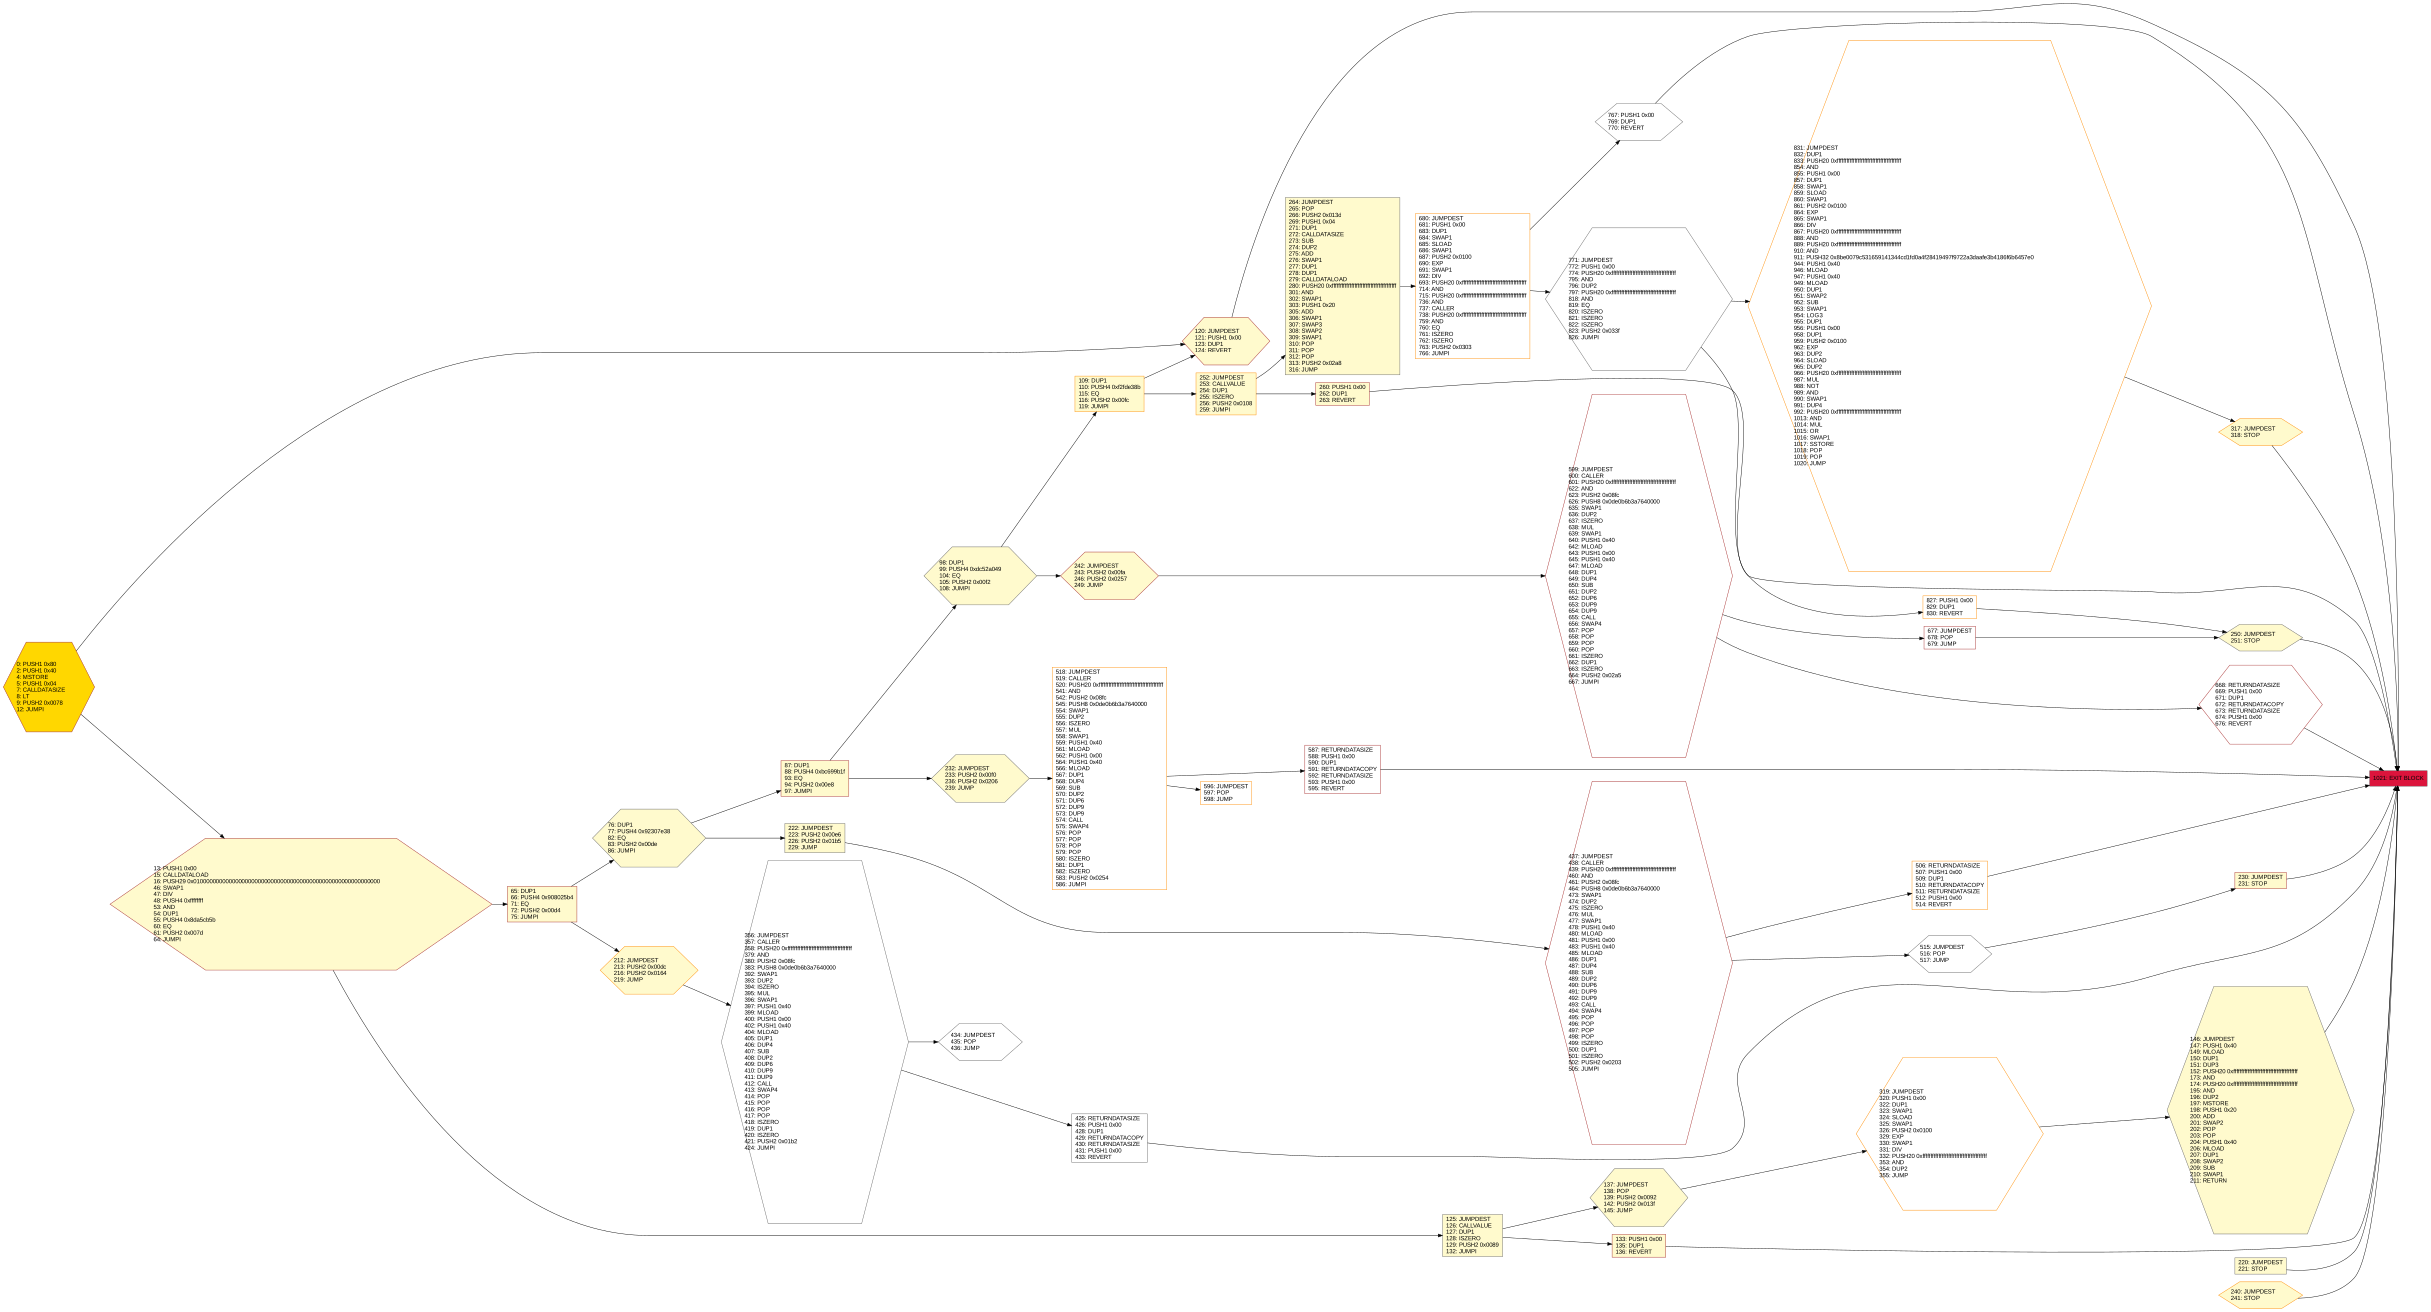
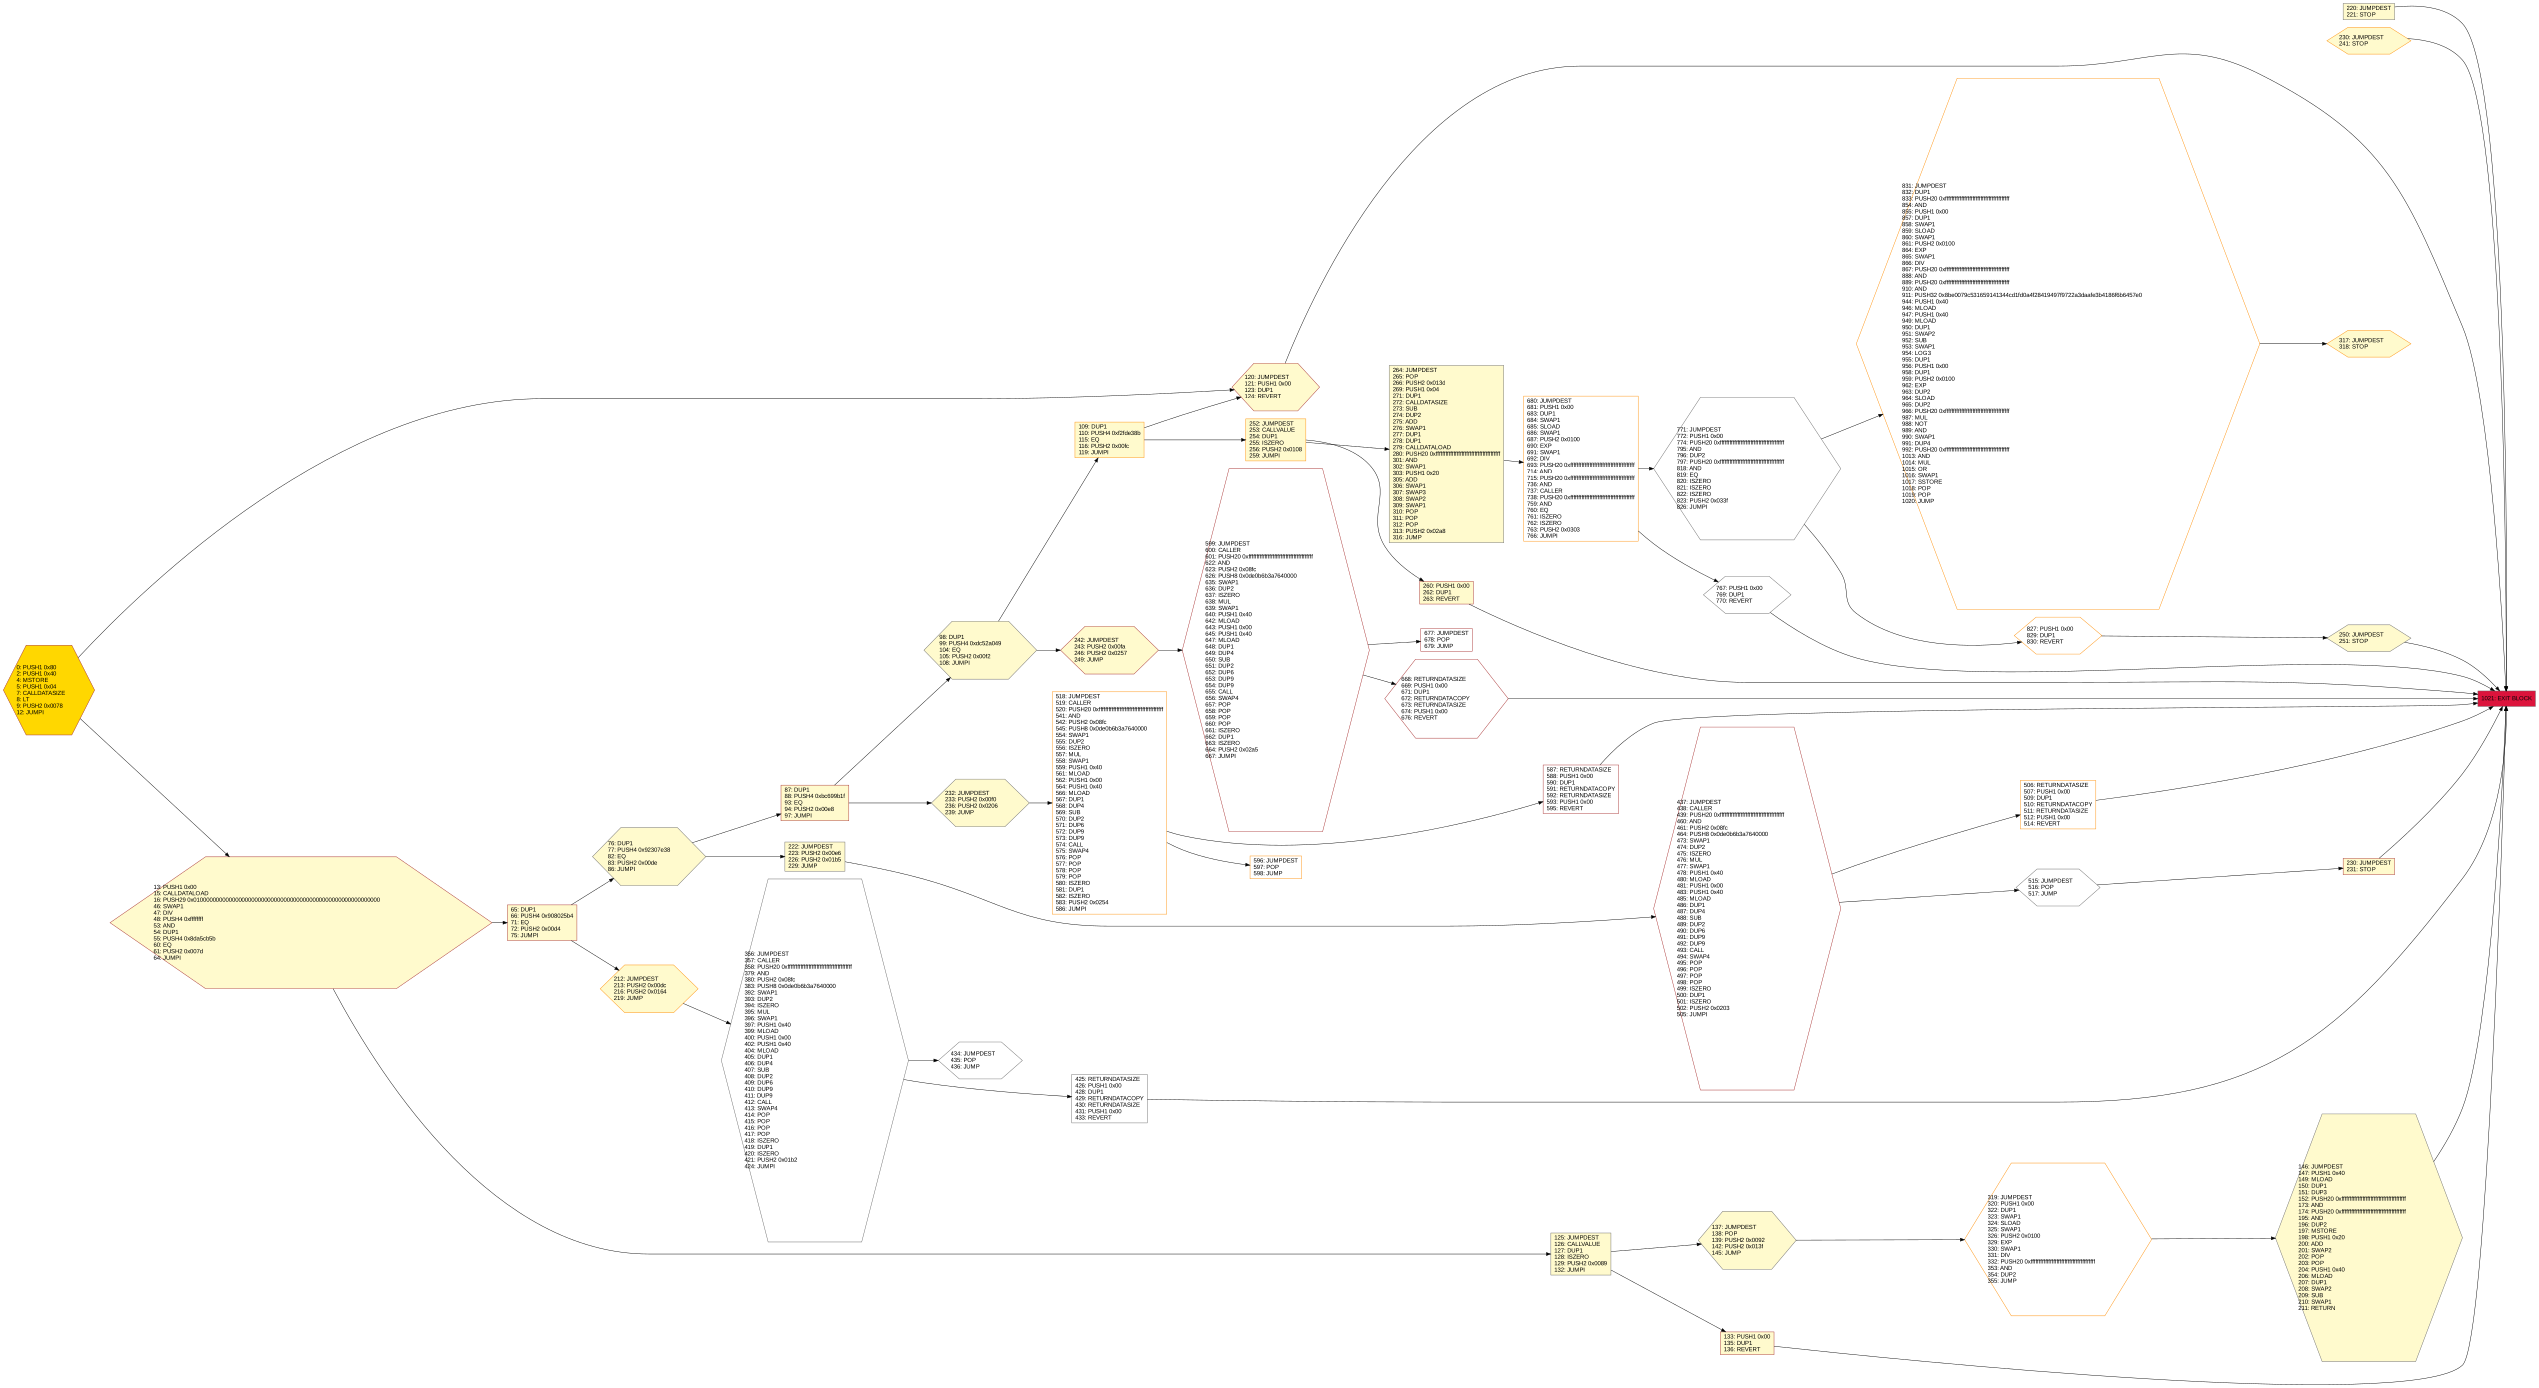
edge "317: JUMPDEST 318: STOP" -> "1021: EXIT BLOCK": removed
node "827: PUSH1 0x00 829: DUP1 830: REVERT": shape box -> hexagon
edge "677: JUMPDEST 678: POP 679: JUMP" -> "250: JUMPDEST 251: STOP": removed
node "240: JUMPDEST 241: STOP": label "240: JUMPDEST 241: STOP" -> "230: JUMPDEST 241: STOP"
